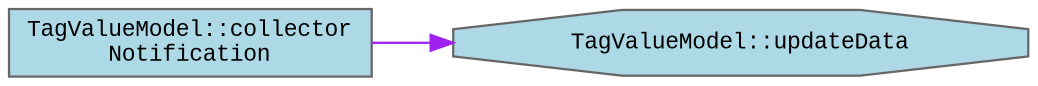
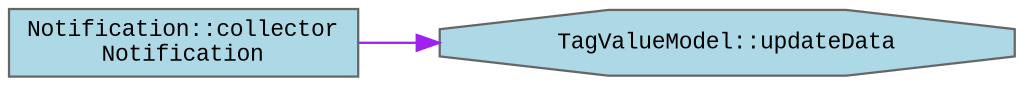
node "TagValueModel::collector Notification": label "TagValueModel::collector Notification" -> "Notification::collector Notification"
